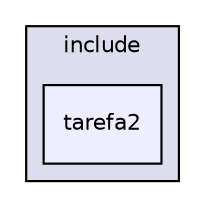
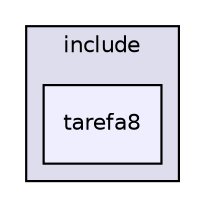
node "tarefa2": label "tarefa2" -> "tarefa8"
